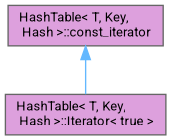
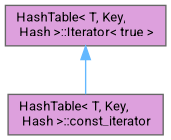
edge "HashTable< T, Key, Hash >::Iterator< true >" -> "HashTable< T, Key, Hash >::const_iterator": reversed
